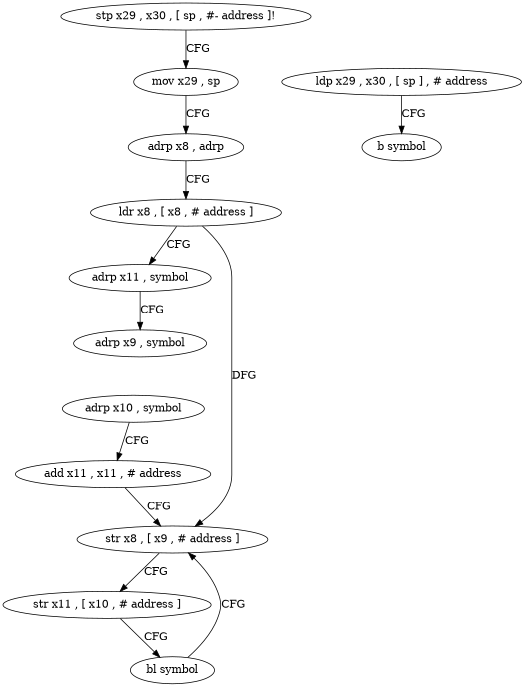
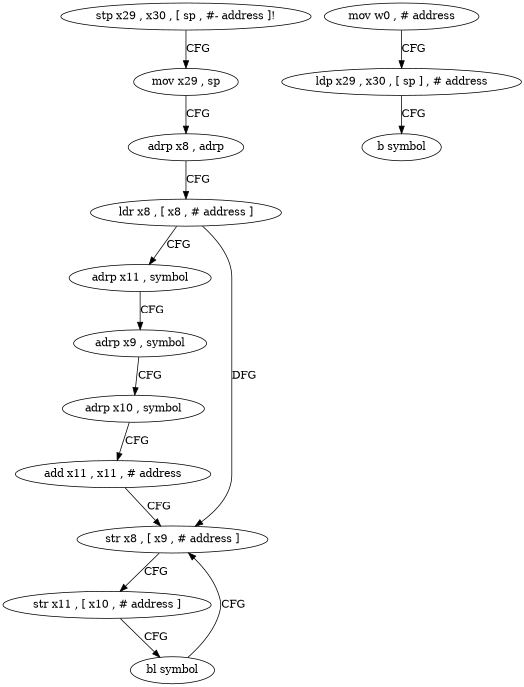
node "mov w0 , # address": added
edge "adrp x9 , symbol" -> "adrp x10 , symbol": added, label "CFG"
